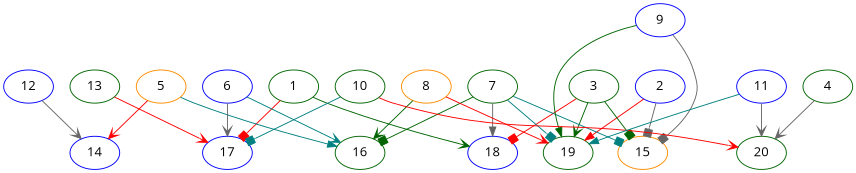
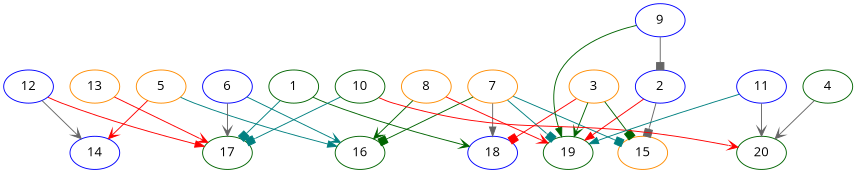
node "13": color darkgreen -> darkorange
node "7": color darkgreen -> darkorange
node "3": color darkgreen -> darkorange
edge "9" -> "15": now "9" -> "2"
edge "1" -> "17": color red -> teal
edge "12" -> "17": added
node "17": color blue -> darkgreen
